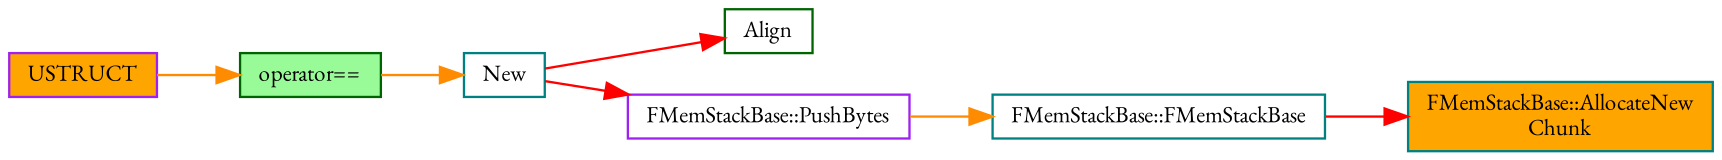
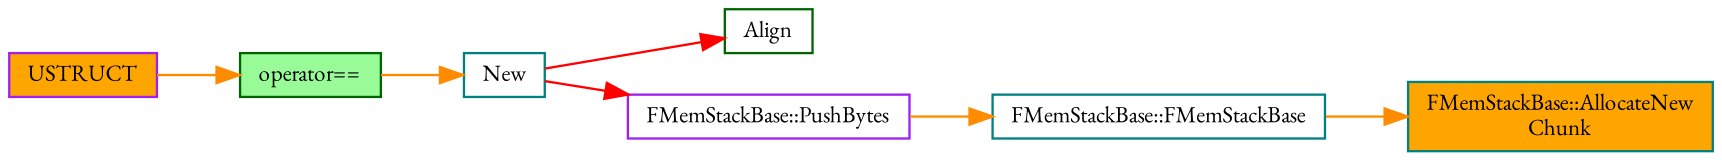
edge "FMemStackBase::FMemStackBase" -> "FMemStackBase::AllocateNew Chunk": color red -> darkorange
